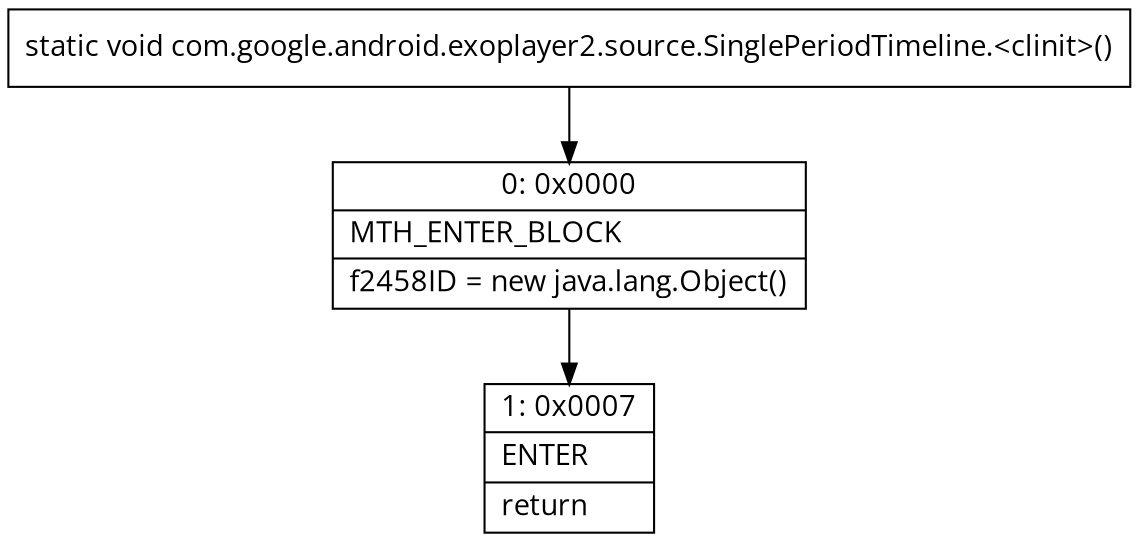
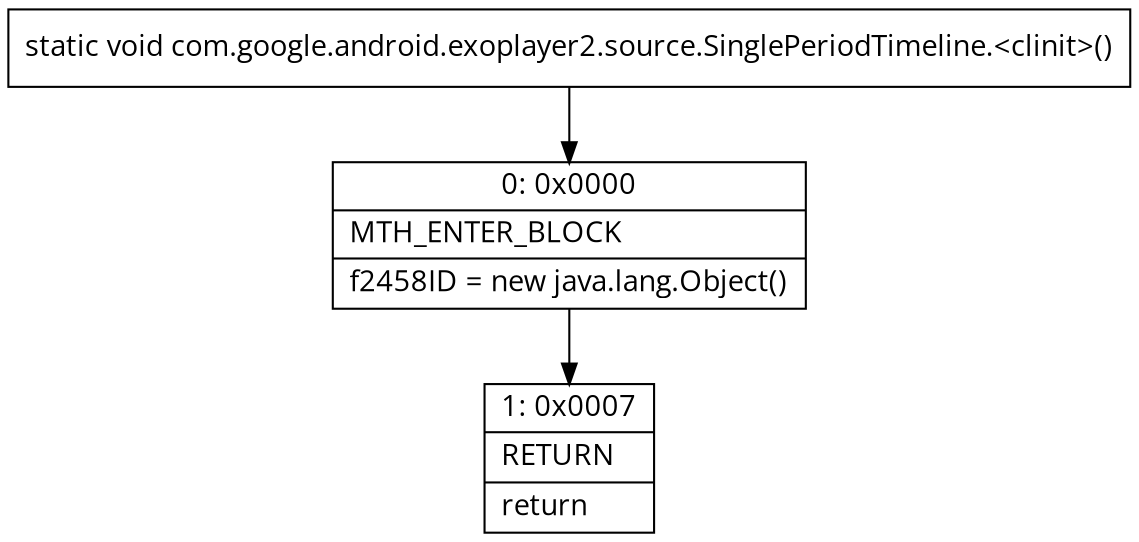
node "1: 0x0007": text "ENTER" -> "RETURN"
